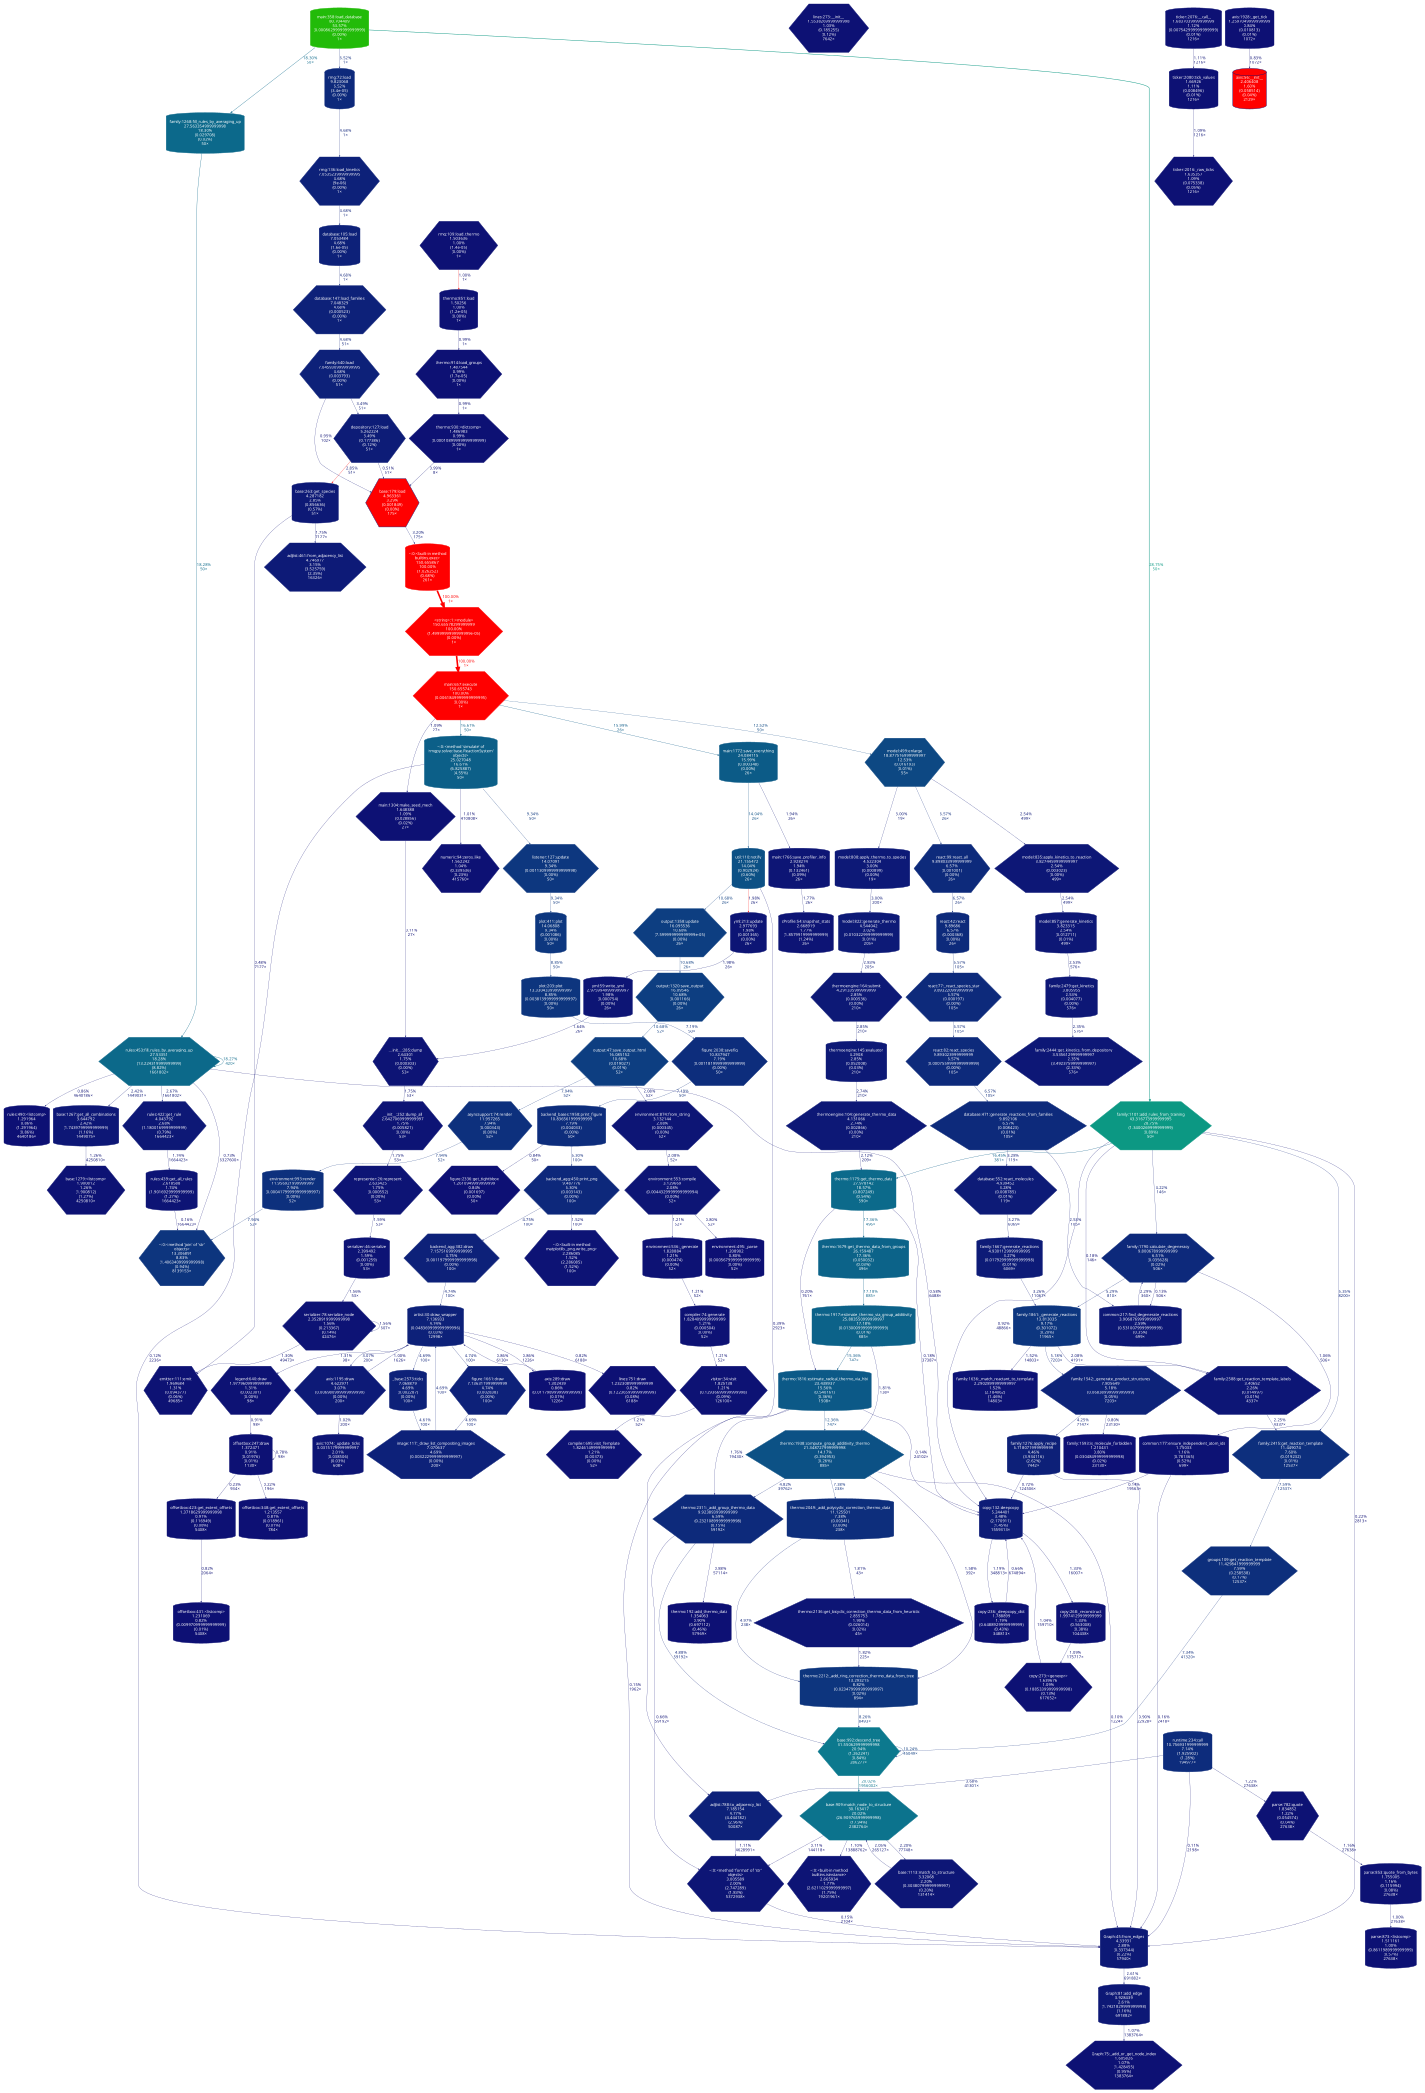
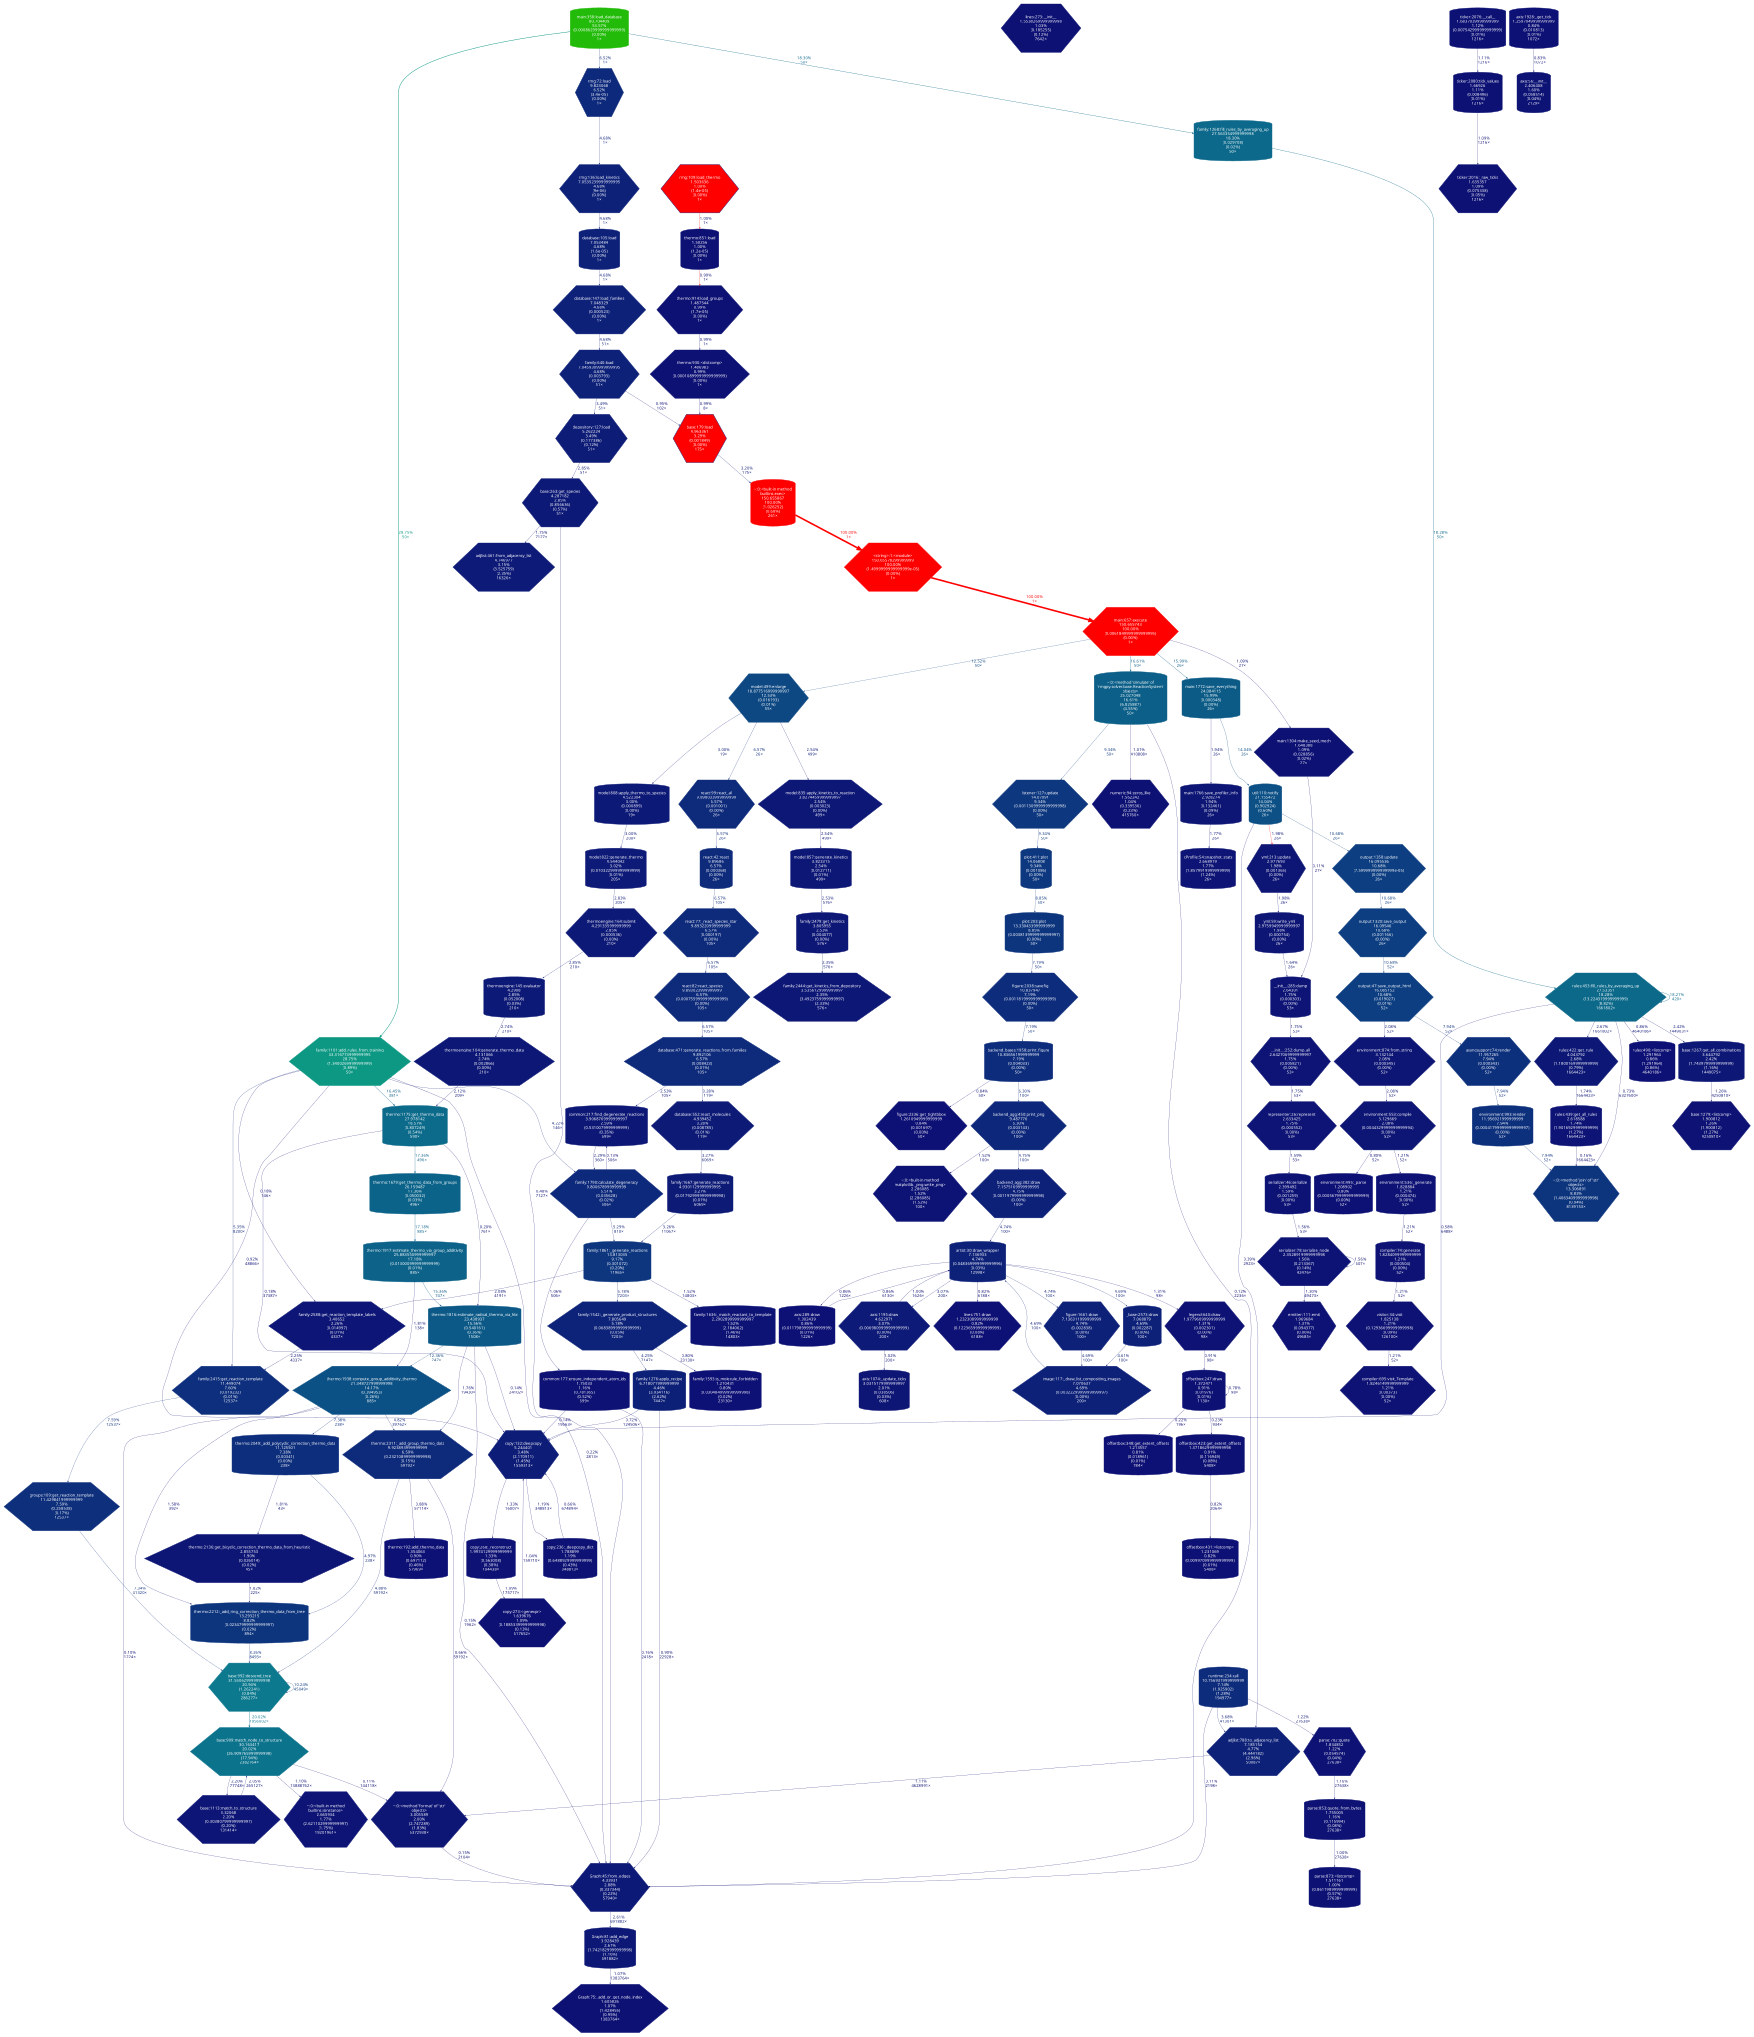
node "rmg:72:load 9.823068 6.52% (3.4e-05) (0.00%) 1×": shape cylinder -> hexagon
node "axis:56:__init__ 2.406408 1.60% (0.058514) (0.04%) 2129×": fillcolor #ff0000 -> #0d1375
node "rmg:109:load_thermo 1.503636 1.00% (1.4e-05) (0.00%) 1×": fillcolor #0d1174 -> #ff0000
edge "thermo:851:load 1.50256 1.00% (1.2e-05) (0.00%) 1×" -> "thermo:914:load_groups 1.487544 0.99% (1.7e-05) (0.00%) 1×": color #0d1174 -> #ff0000
edge "depository:127:load 5.262224 3.49% (0.177386) (0.12%) 51×" -> "base:179:load 4.963361 3.29% (0.001849) (0.00%) 175×": removed, label "0.51% 51×"
edge "depository:127:load 5.262224 3.49% (0.177386) (0.12%) 51×" -> "base:263:get_species 4.287182 2.85% (0.856636) (0.57%) 51×": color #ff0000 -> #0d1976
node "base:263:get_species 4.287182 2.85% (0.856636) (0.57%) 51×": shape cylinder -> hexagon
node "yml:213:update 2.977693 1.98% (0.001365) (0.00%) 26×": shape cylinder -> hexagon
edge "base:263:get_species 4.287182 2.85% (0.856636) (0.57%) 51×" -> "emitter:111:emit 1.969684 1.31% (0.094377) (0.06%) 49685×": now "base:263:get_species 4.287182 2.85% (0.856636) (0.57%) 51×" -> "Graph:45:from_edges 4.33931 2.88% (0.337344) (0.22%) 57940×"
node "__init__:285:dump 2.64301 1.75% (0.000303) (0.00%) 53×": shape hexagon -> cylinder
node "_base:2573:ticks 7.068879 4.69% (0.002287) (0.00%) 100×": label "_base:2573:ticks 7.068879 4.69% (0.002287) (0.00%) 100×" -> "_base:2573:draw 7.068879 4.69% (0.002287) (0.00%) 100×"
node "copy:132:deepcopy 5.244401 3.48% (2.170911) (1.45%) 1559313×": shape cylinder -> hexagon
node "Graph:45:from_edges 4.33931 2.88% (0.337344) (0.22%) 57940×": shape cylinder -> hexagon
